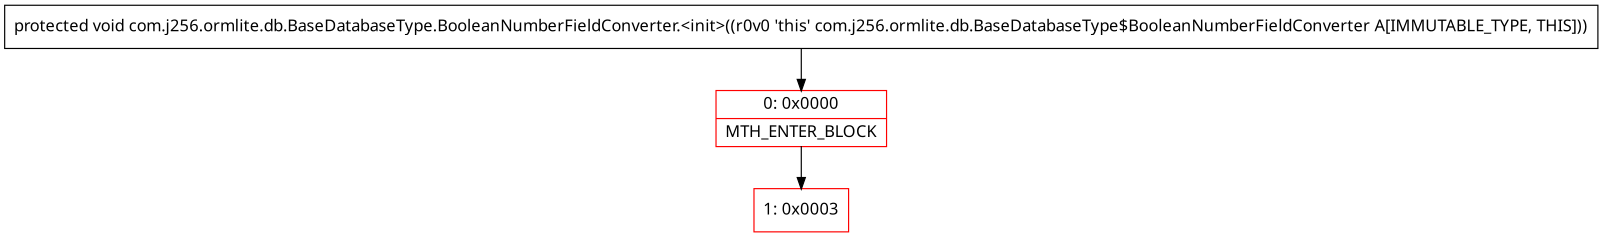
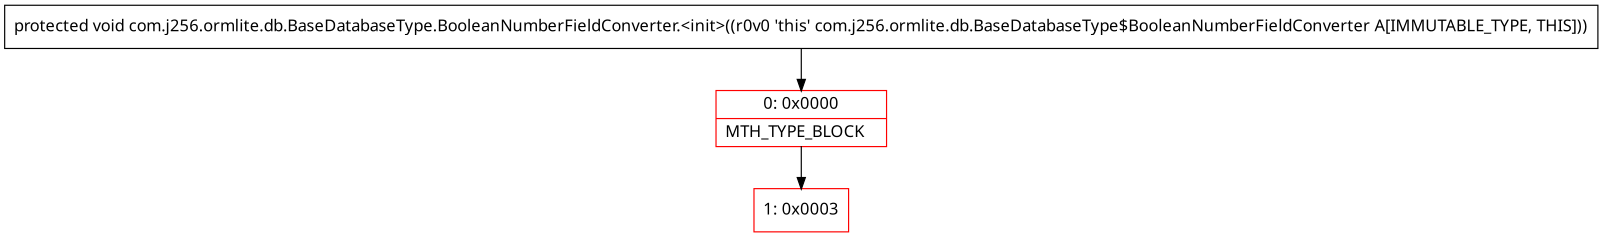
node "0: 0x0000": text "MTH_ENTER_BLOCK" -> "MTH_TYPE_BLOCK"
